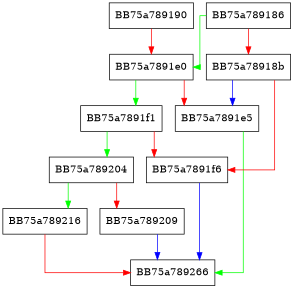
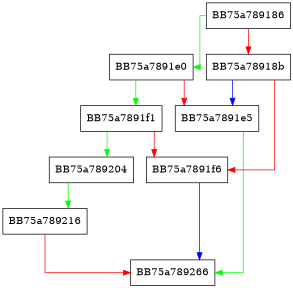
node "BB75a789190": removed
node "BB75a789209": removed
